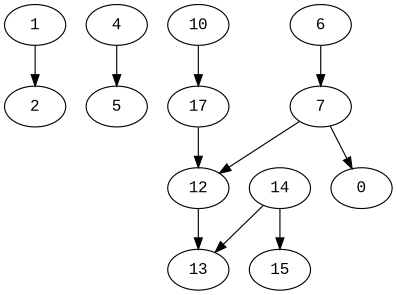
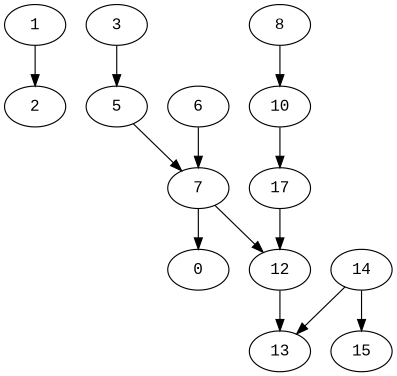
node "4": label "4" -> "3"
node "8": added
edge "5" -> "7": added
